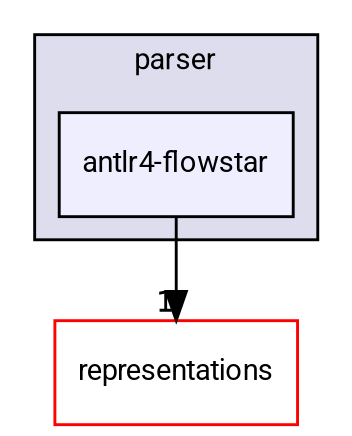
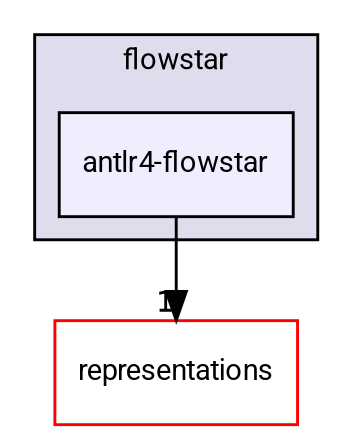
cluster "parser": label "parser" -> "flowstar"
